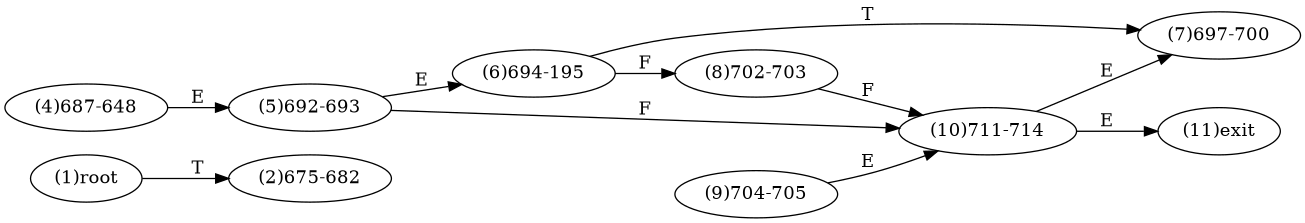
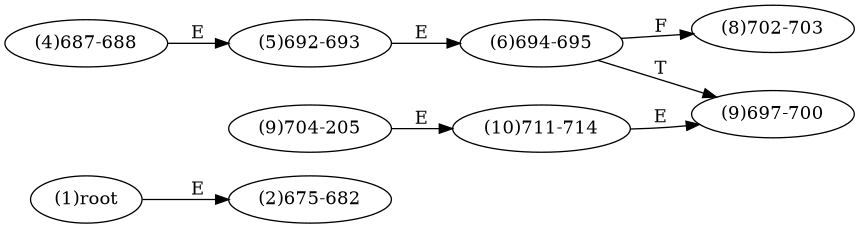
node "(7)697-700": label "(7)697-700" -> "(9)697-700"
node "(6)694-195": label "(6)694-195" -> "(6)694-695"
edge "(8)702-703" -> "(10)711-714": removed, label "F"
node "(4)687-648": label "(4)687-648" -> "(4)687-688"
edge "(5)692-693" -> "(10)711-714": removed, label "F"
node "(11)exit": removed
edge "(1)root" -> "(2)675-682": label "T" -> "E"
node "(9)704-705": label "(9)704-705" -> "(9)704-205"
